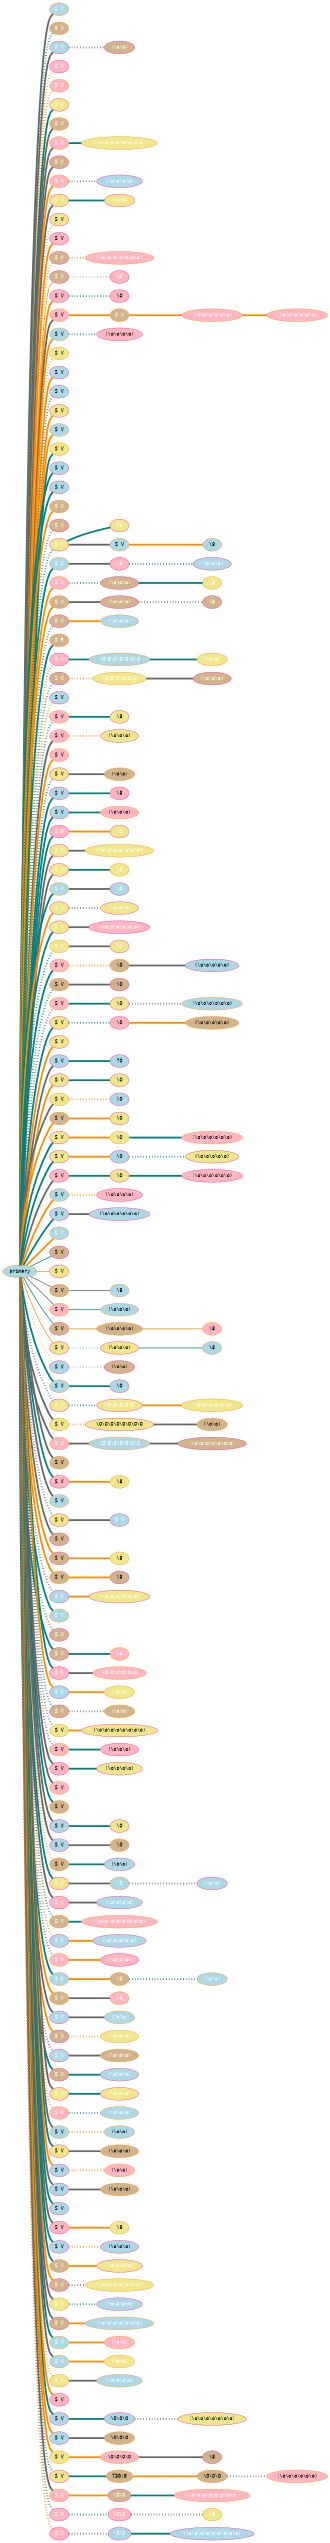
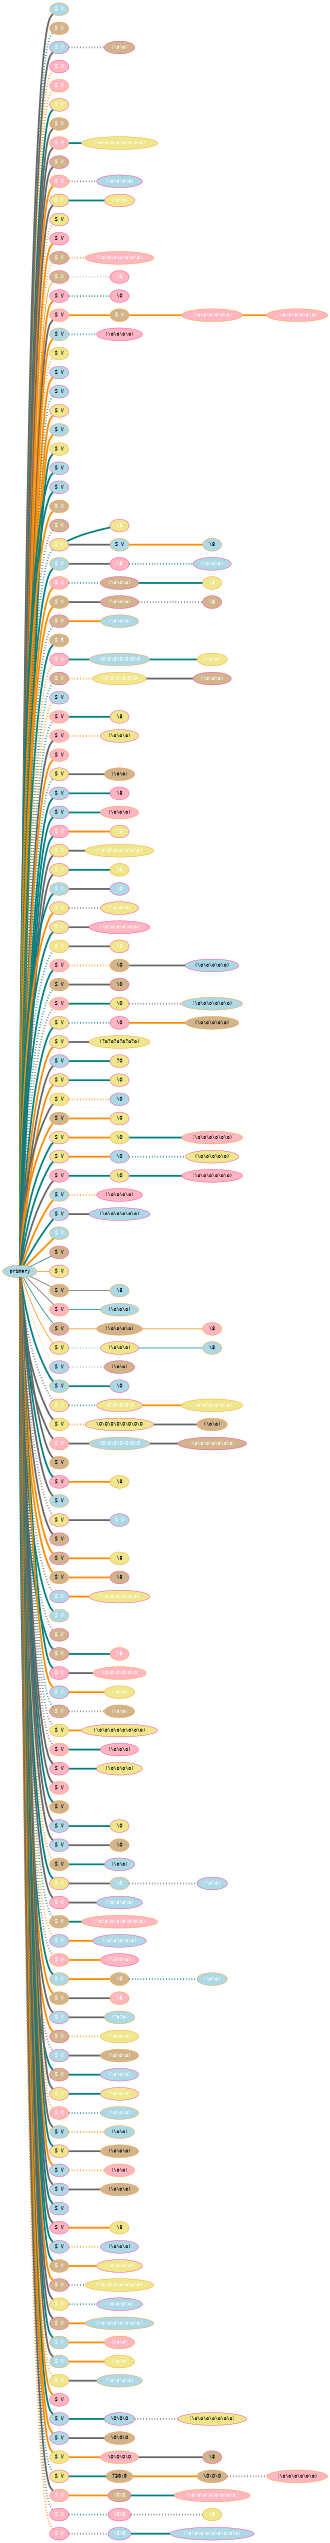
node "(?o?o?o?o?o?o)": added
node "?O": fillcolor lightblue -> khaki
